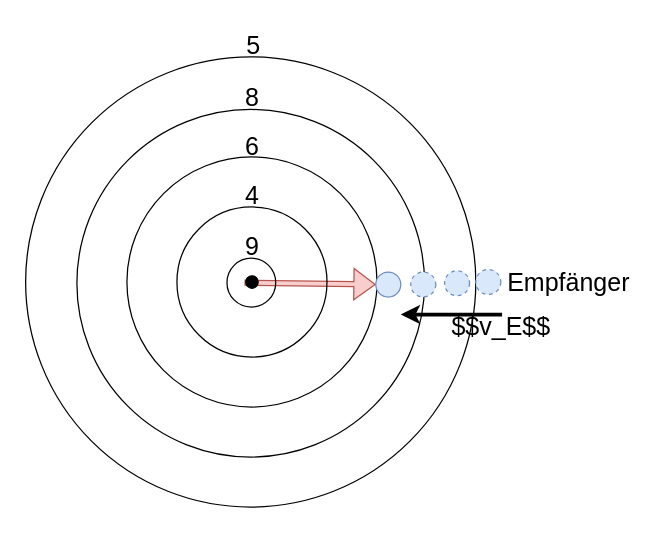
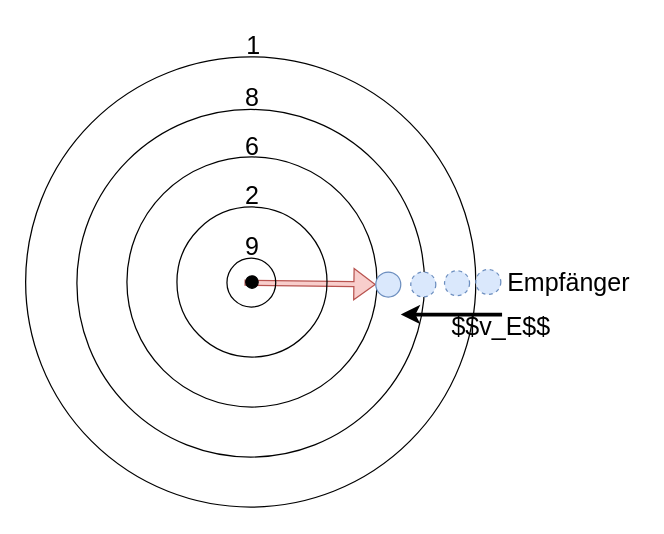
node "5": label "5" -> "1"
node "4": label "4" -> "2"
